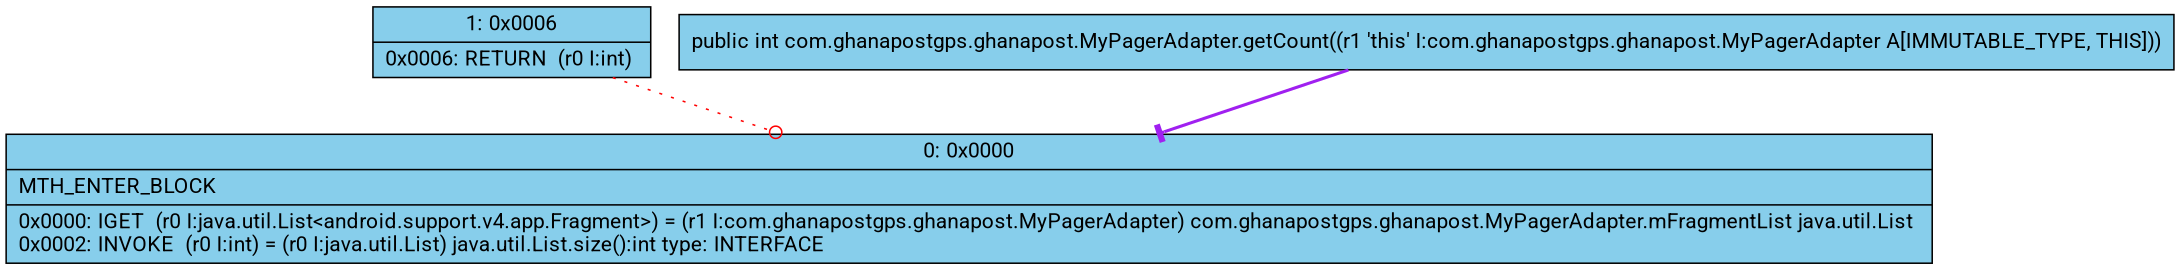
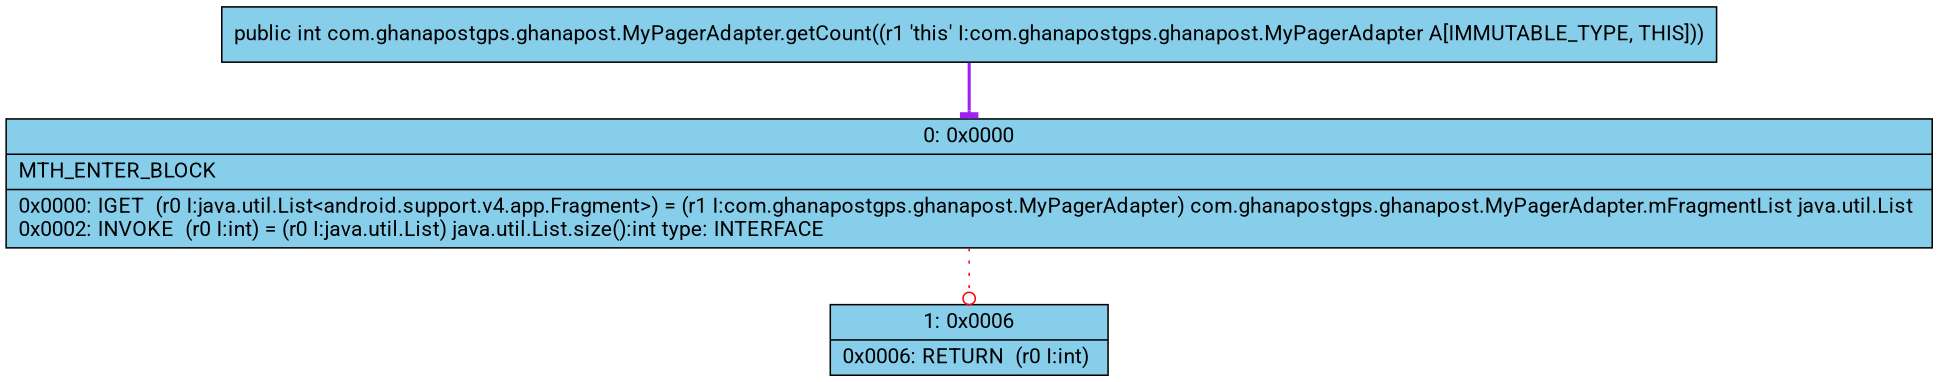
edge "1: 0x0006" -> "0: 0x0000": reversed
